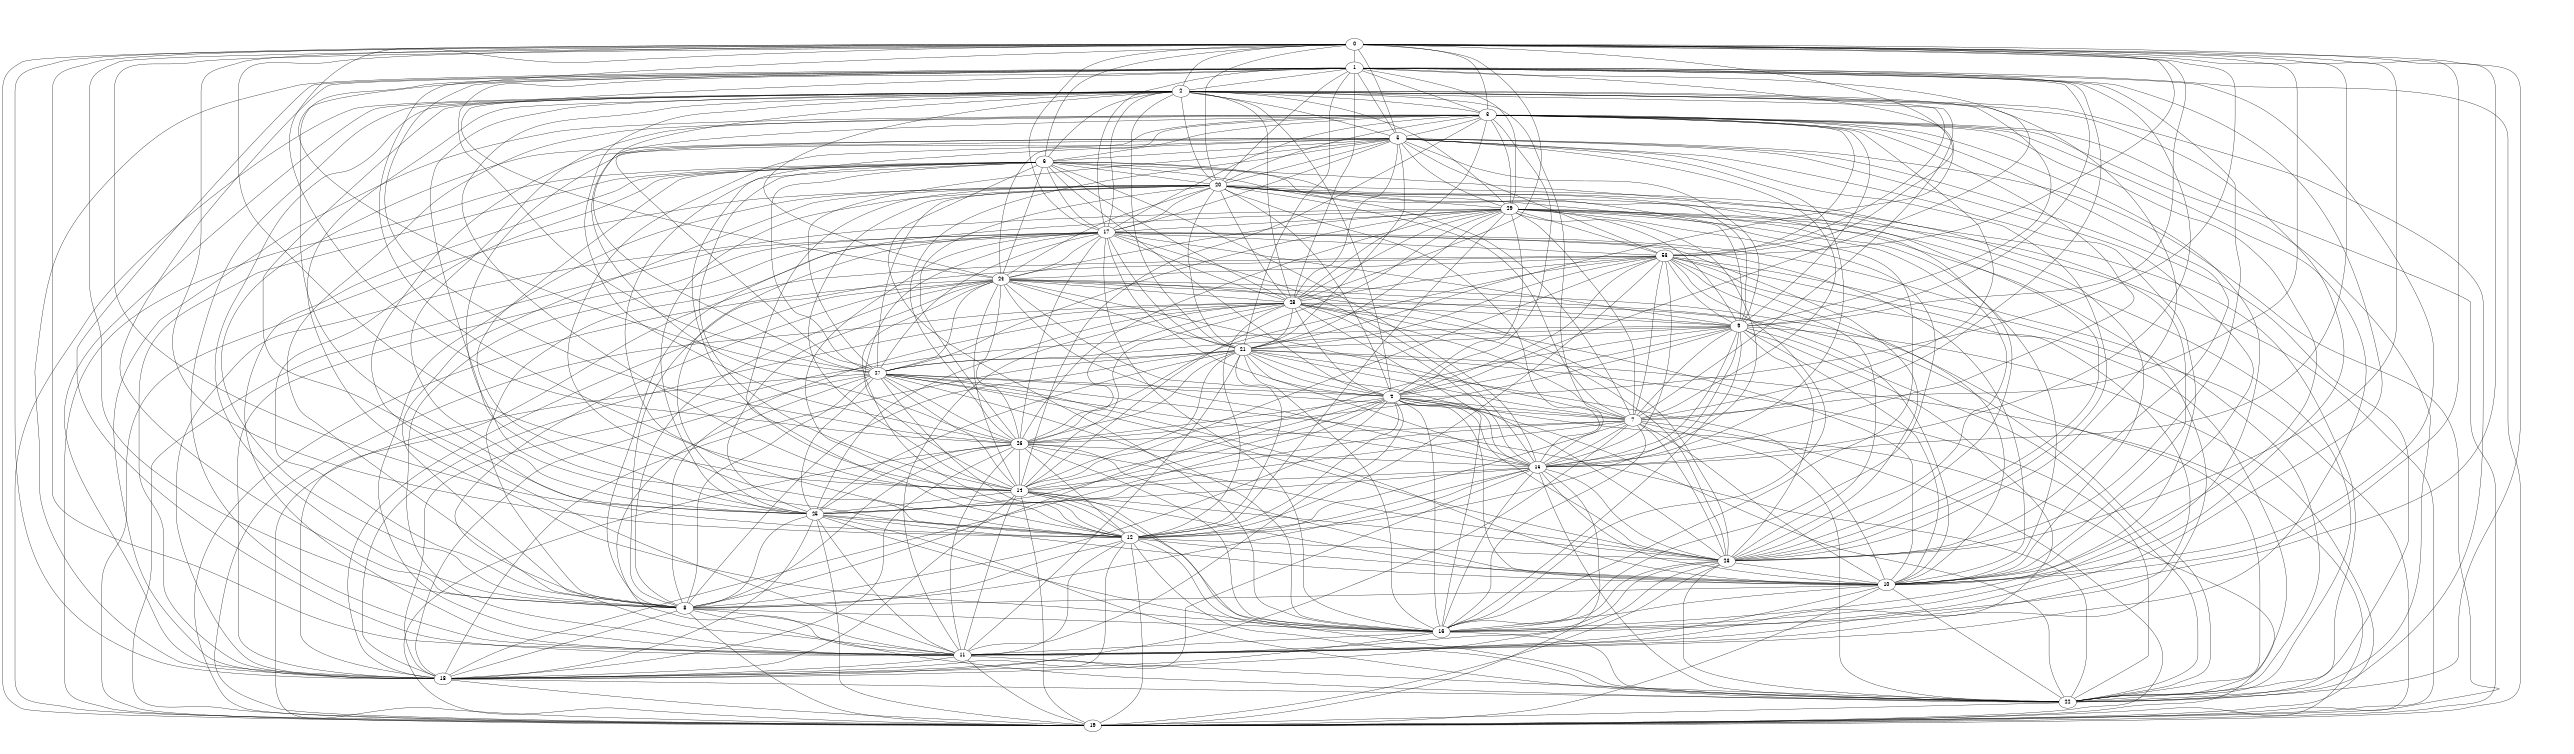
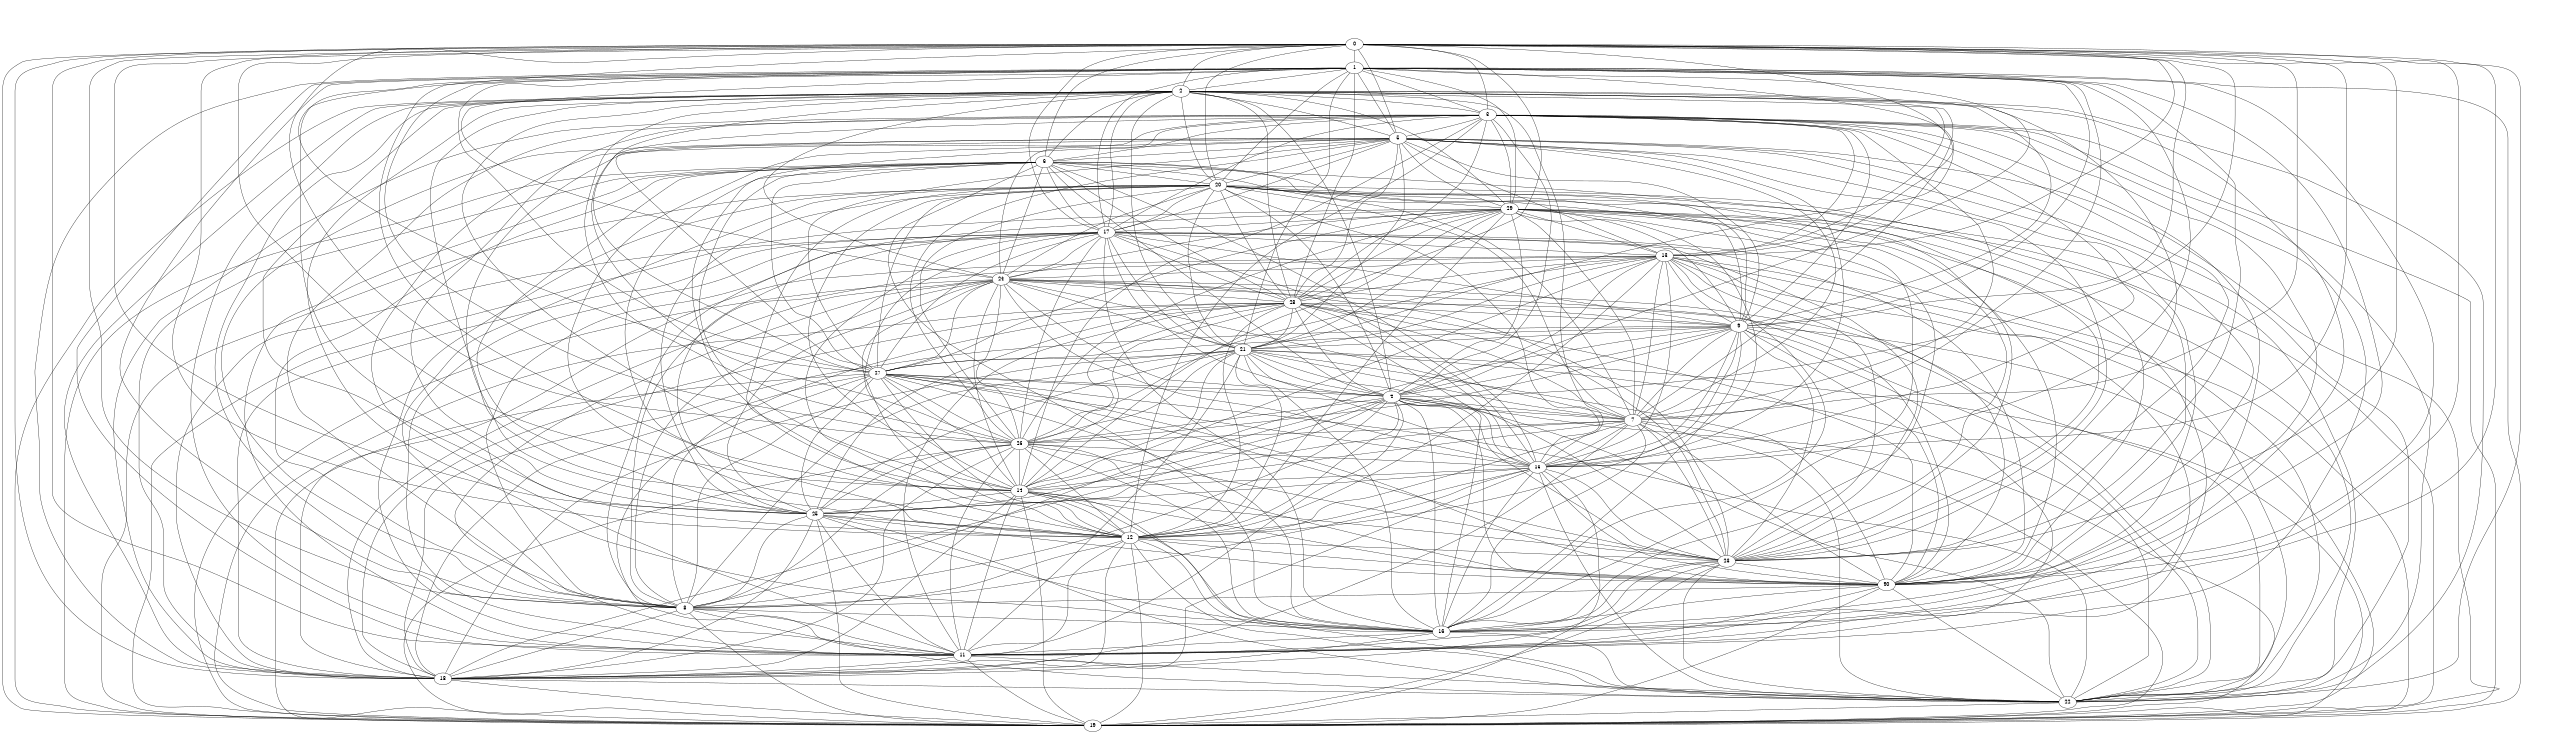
edge "3" -- "20": now "3" -- "12"
node "53": label "53" -> "13"
node "10": label "10" -> "90"
